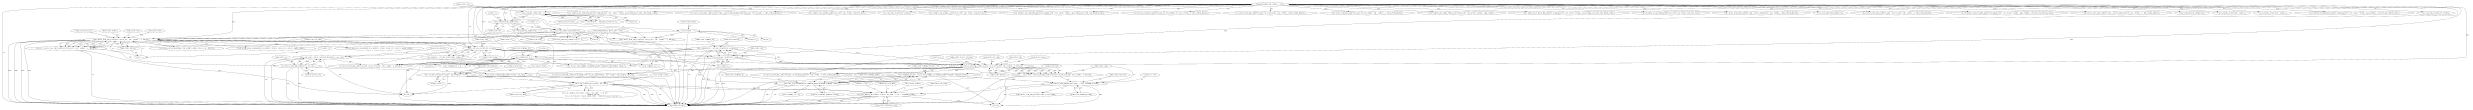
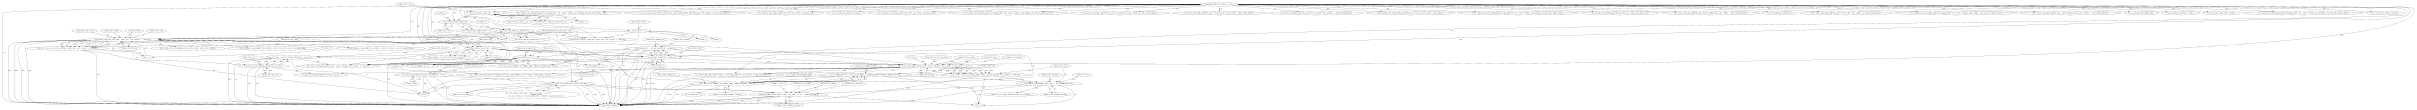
node "(Call,proto_item_add_subtree(ti, ett_u3v))": label "(Call,proto_item_add_subtree(ti, ett_u3v))" -> "(Call,proto_item_request_subtree(ti, ett_u3v))"
node "(Identifier,COL_PROTOCOL)": removed
